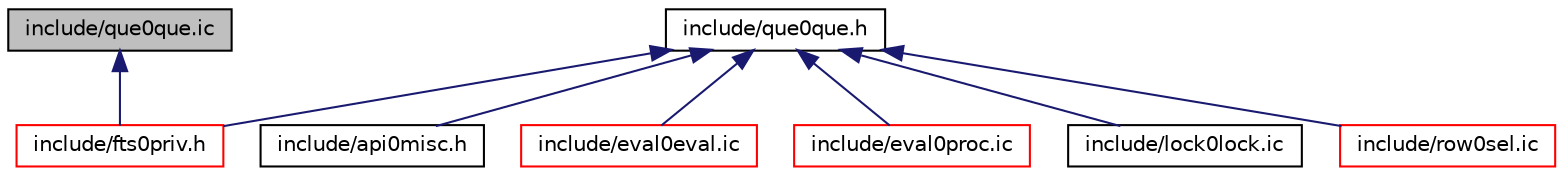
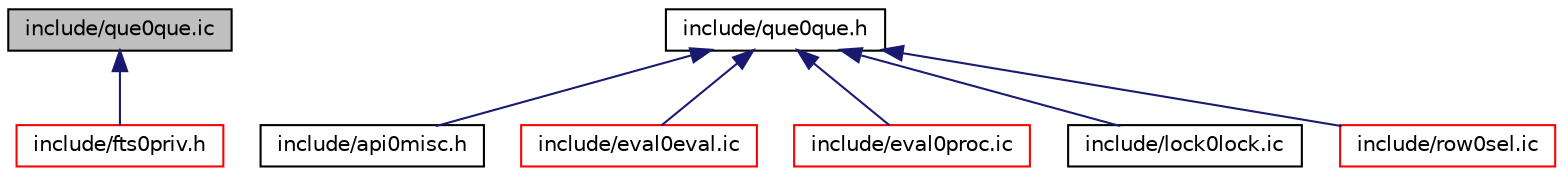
edge "include/fts0priv.h" -> "include/que0que.h": removed
